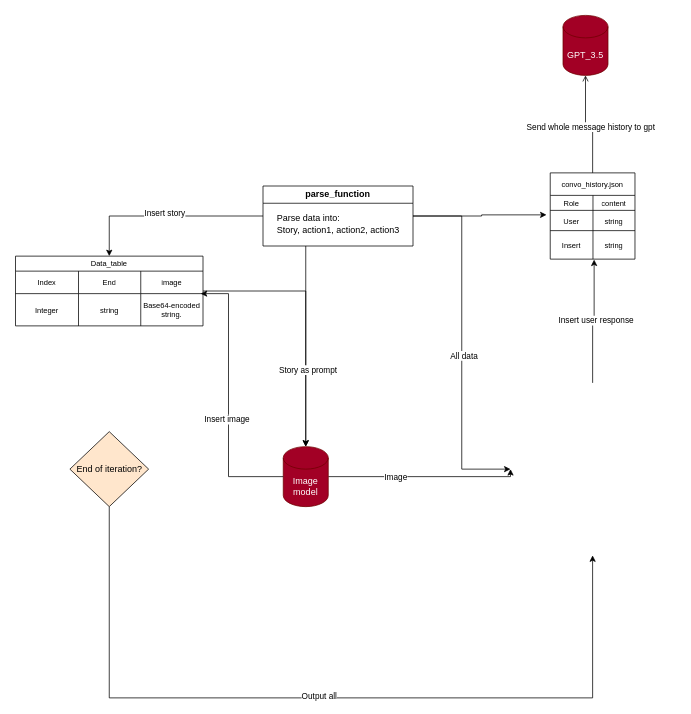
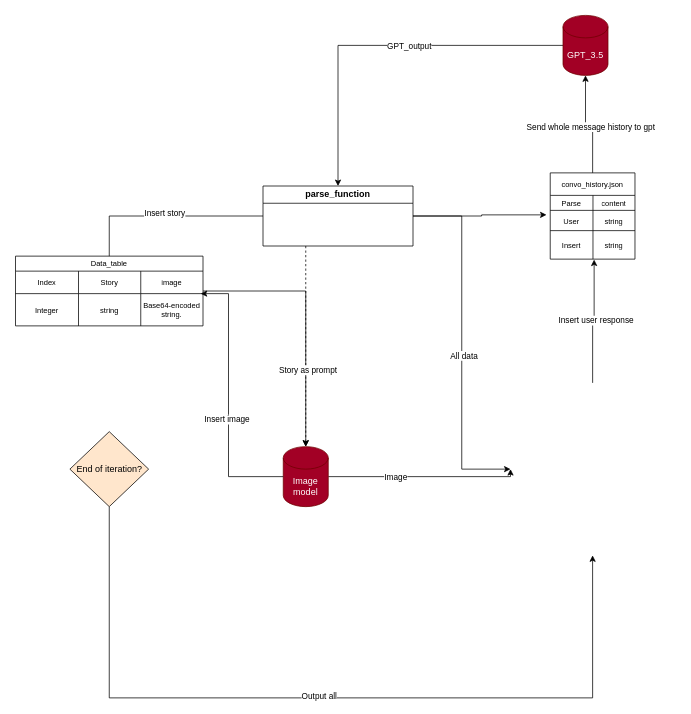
edge "GPT_3.5" -> "parse_function": added, label "GPT_output"
edge "convo_history.json" -> "GPT_3.5": arrowhead open -> classic
node "Role": label "Role" -> "Parse"
node "Parse data into: Story, action1, action2, action3": removed
edge "parse_function" -> "Data_table": arrowhead classic -> none
edge "parse_function" -> "Image model": style solid -> dashed
node "End": label "End" -> "Story"
